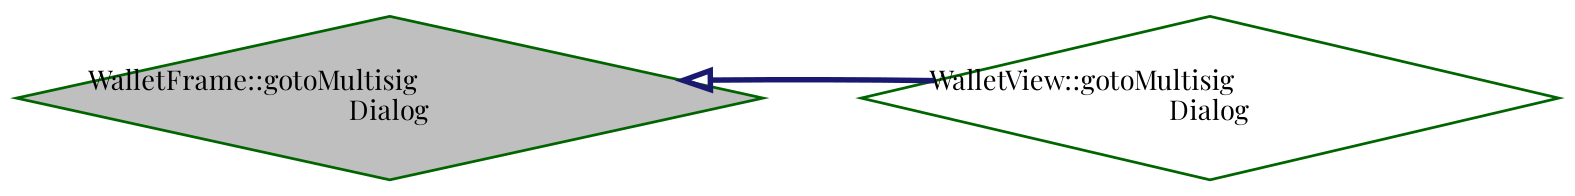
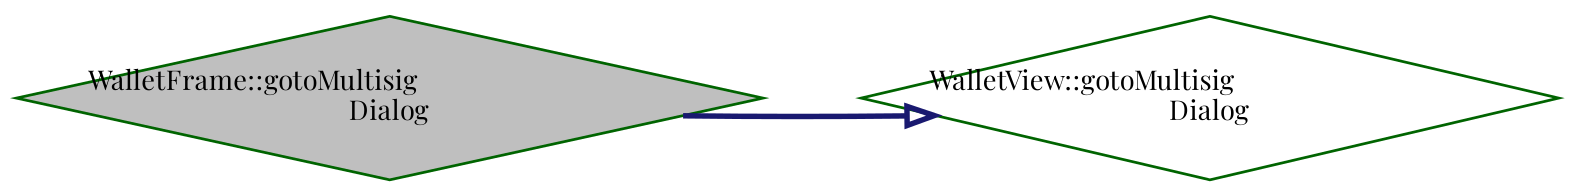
edge "WalletView::gotoMultisig Dialog" -> "WalletFrame::gotoMultisig Dialog": reversed
